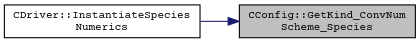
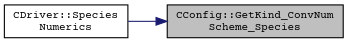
node "CDriver::InstantiateSpecies Numerics": label "CDriver::InstantiateSpecies Numerics" -> "CDriver::Species Numerics"
